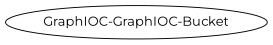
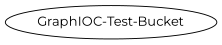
node "GraphIOC-GraphIOC-Bucket": label "GraphIOC-GraphIOC-Bucket" -> "GraphIOC-Test-Bucket"
